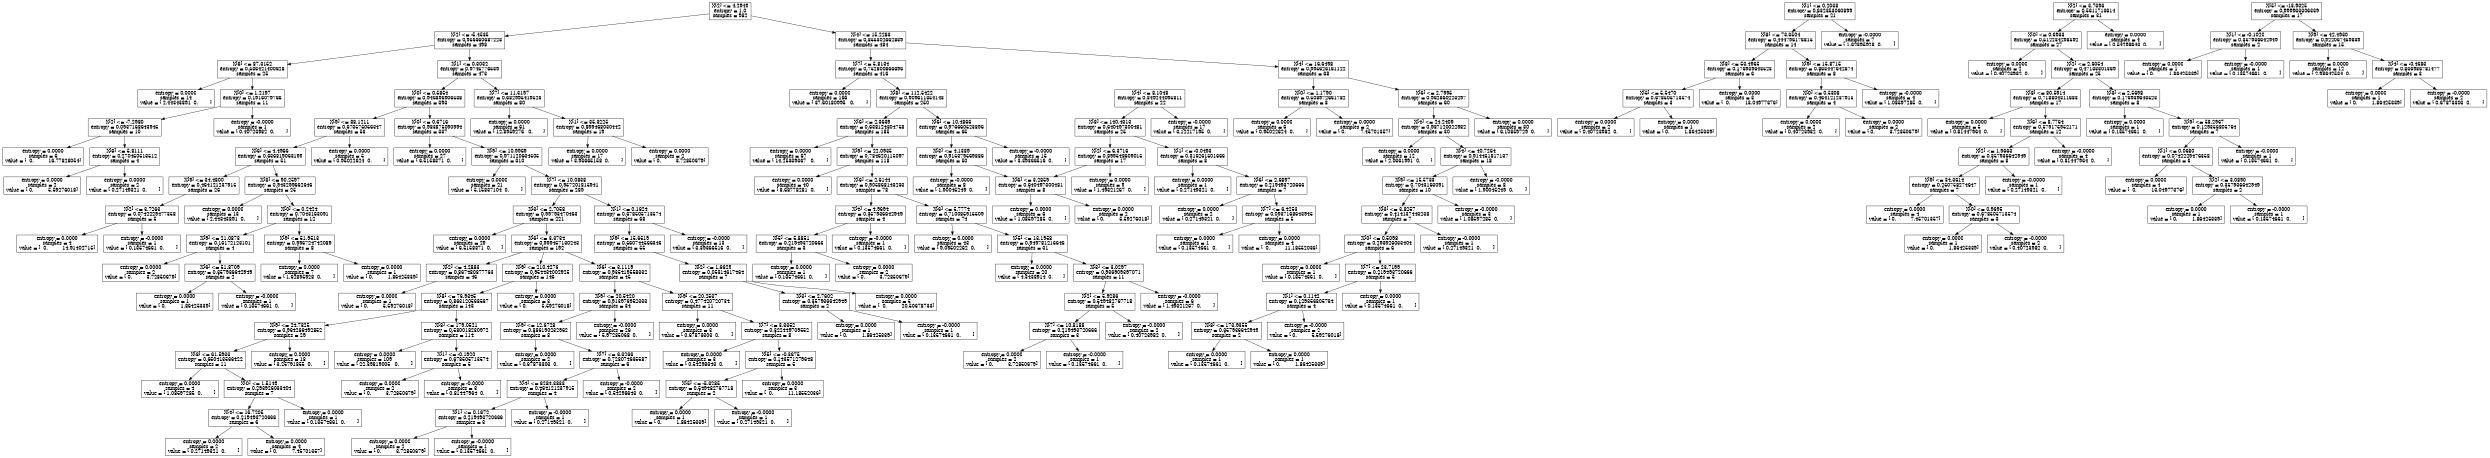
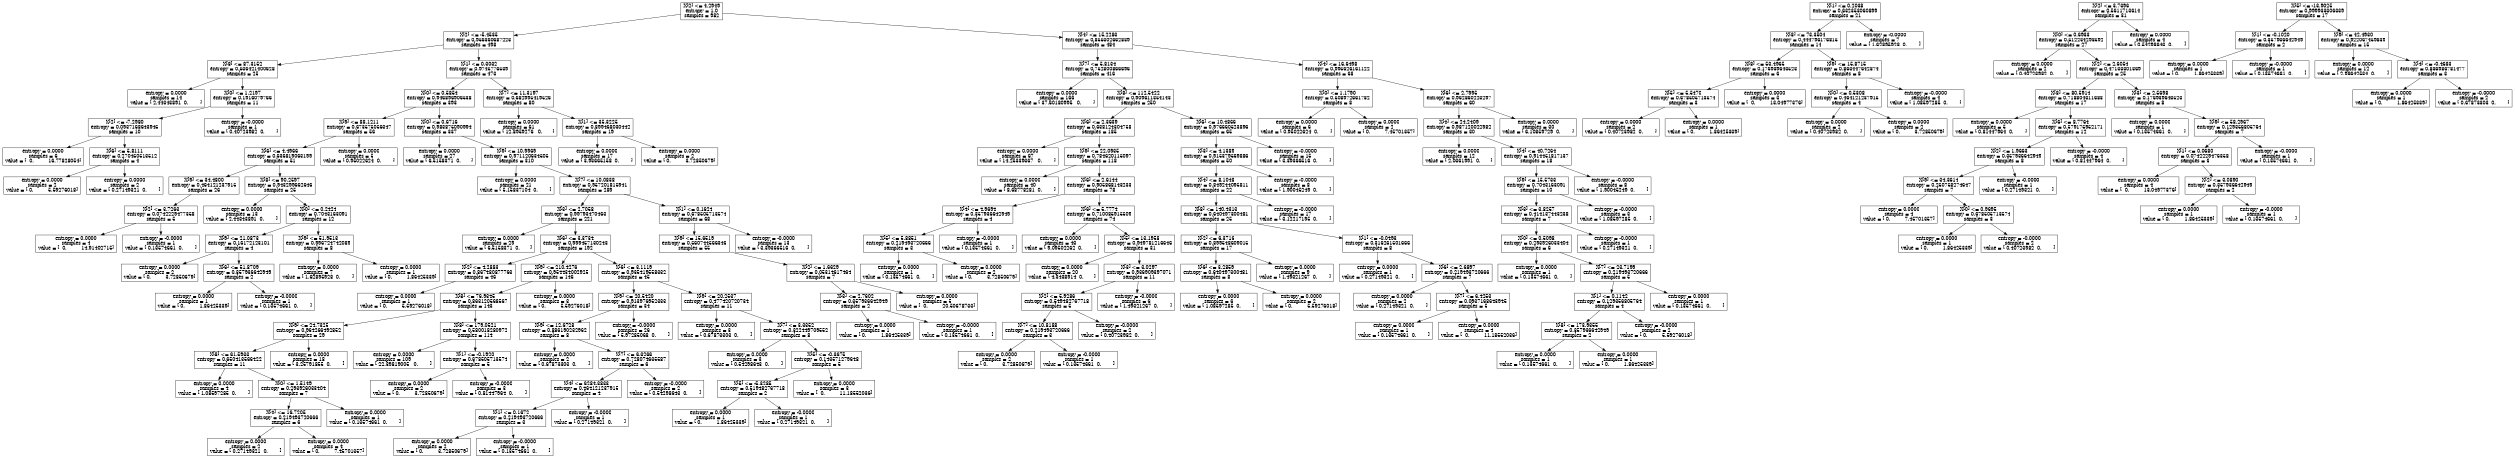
edge "X[3] <= 4.1389 entropy = 0.915379569886 samples = 50" -> "X[6] <= 3.2859 entropy = 0.640497300481 samples = 8": now "X[3] <= 4.1389 entropy = 0.915379569886 samples = 50" -> "X[4] <= 8.1048 entropy = 0.849244095811 samples = 22"
node "X[5] <= -5.3285 entropy = 0.549482767718 samples = 2": label "X[5] <= -5.3285 entropy = 0.549482767718 samples = 2" -> "X[5] <= -5.3285 entropy = 0.519482767718 samples = 2"
